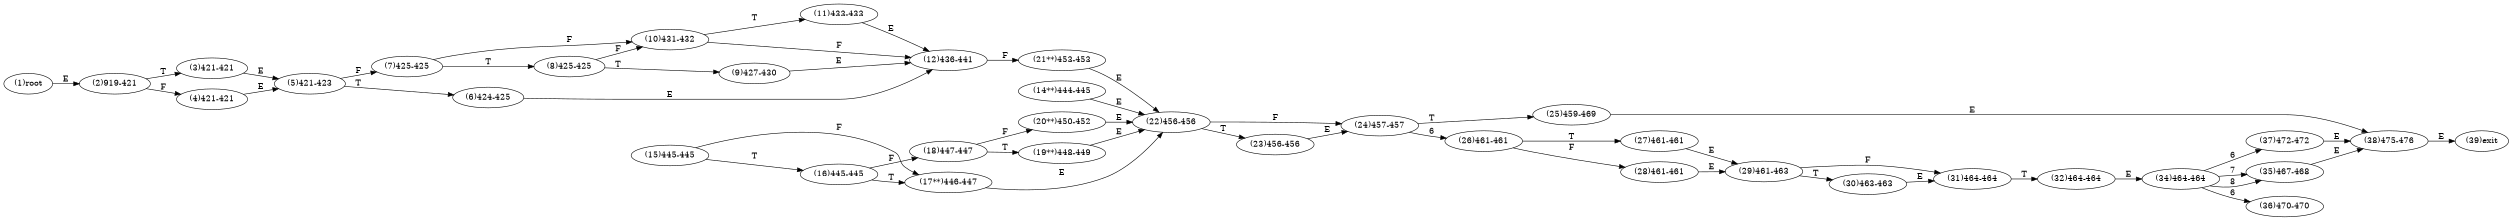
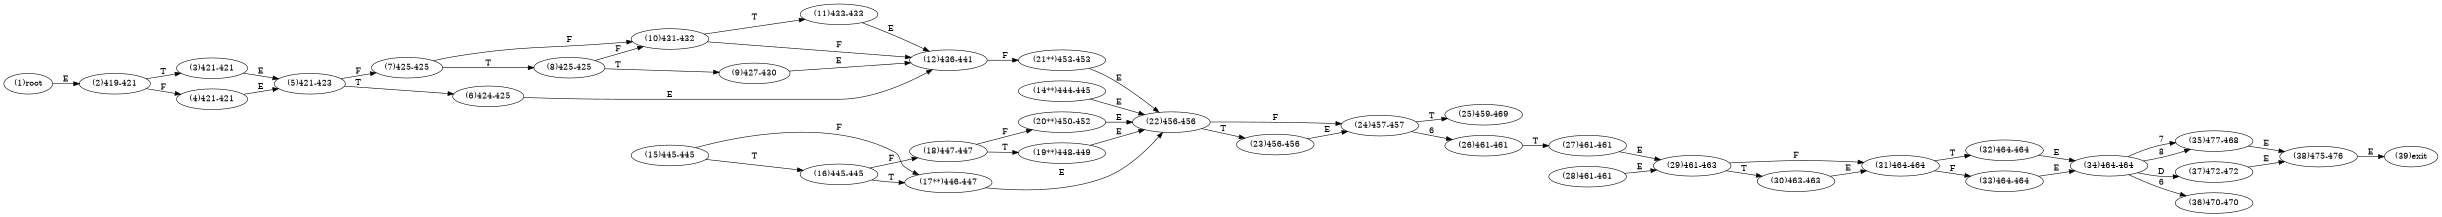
node "(2)919-421": label "(2)919-421" -> "(2)419-421"
edge "(25)459-469" -> "(38)475-476": removed, label "E"
edge "(34)464-464" -> "(37)472-472": label "6" -> "D"
edge "(26)461-461" -> "(28)461-461": removed, label "F"
node "(35)467-468": label "(35)467-468" -> "(35)477-468"
node "(33)464-464": added
